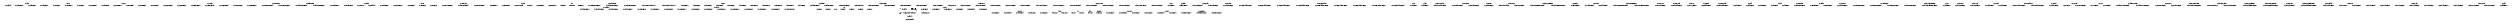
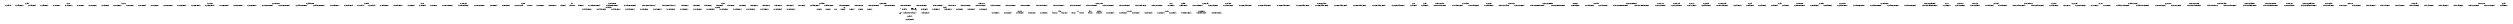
node "Mojo::Message::UNIVERSAL@7": label "Mojo::Message::UNIVERSAL@7" -> "Mojo::Message::BEGIN@7"
